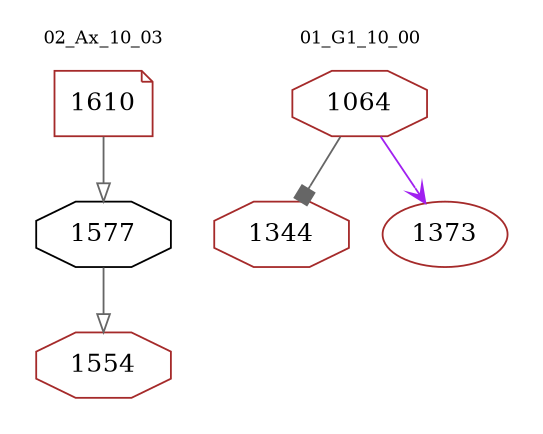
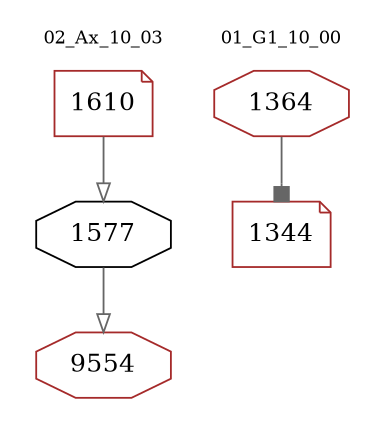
node "1064": label "1064" -> "1364"
node "1344": shape octagon -> note
node "1373": removed
node "1554": label "1554" -> "9554"
